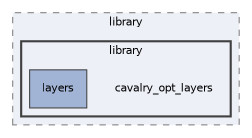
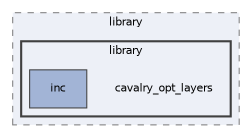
node "layers": label "layers" -> "inc"
